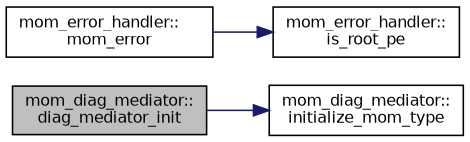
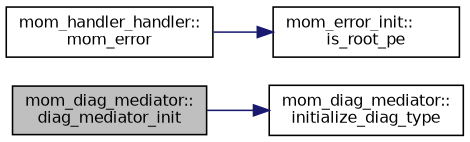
node "mom_error_handler:: mom_error": label "mom_error_handler:: mom_error" -> "mom_handler_handler:: mom_error"
node "mom_error_handler:: is_root_pe": label "mom_error_handler:: is_root_pe" -> "mom_error_init:: is_root_pe"
node "mom_diag_mediator:: initialize_mom_type": label "mom_diag_mediator:: initialize_mom_type" -> "mom_diag_mediator:: initialize_diag_type"
